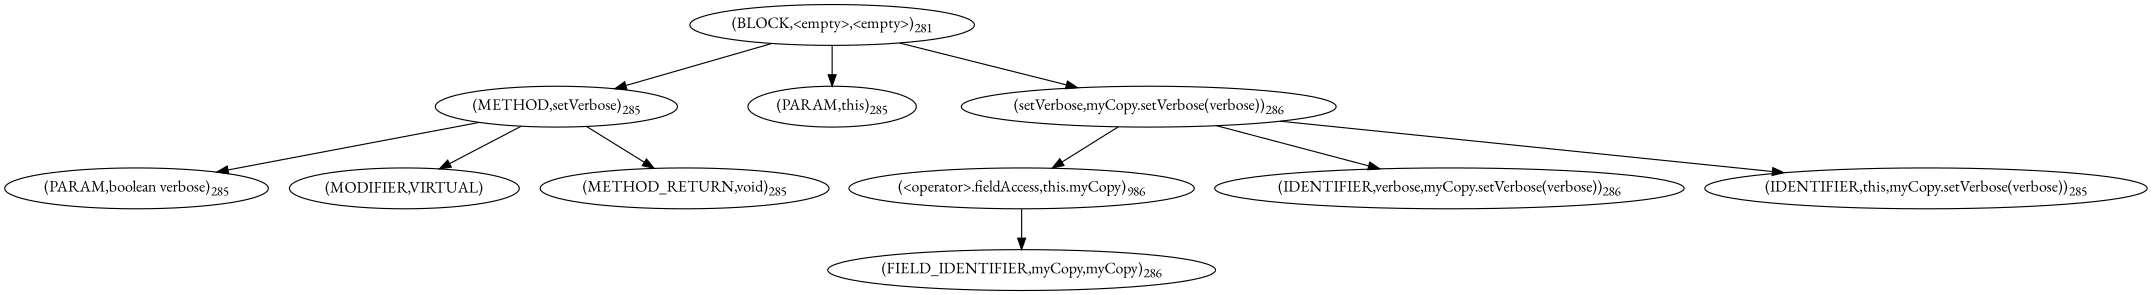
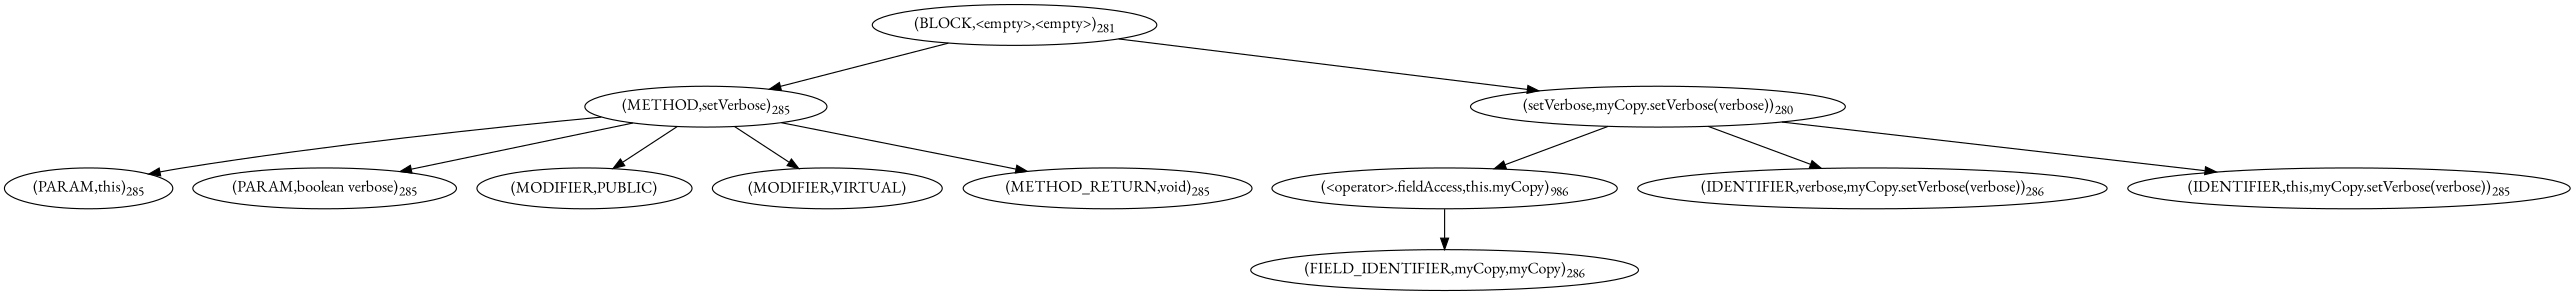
edge "(BLOCK,<empty>,<empty>)" -> "(PARAM,this)": now "(METHOD,setVerbose)" -> "(PARAM,this)"
node "(setVerbose,myCopy.setVerbose(verbose))": text "286" -> "280"
node "(MODIFIER,PUBLIC)": added
